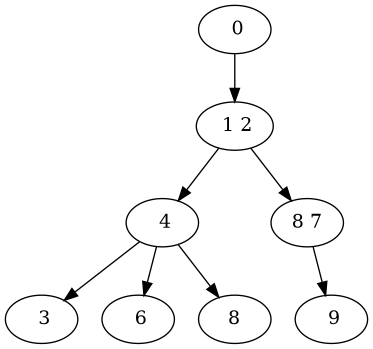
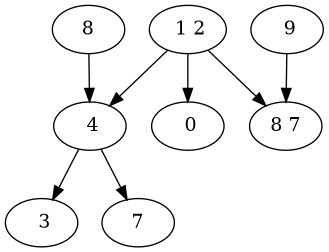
edge "0" -> "1 2": reversed
edge "8 7" -> "9": reversed
edge "4" -> "8": reversed
node "6": label "6" -> "7"
